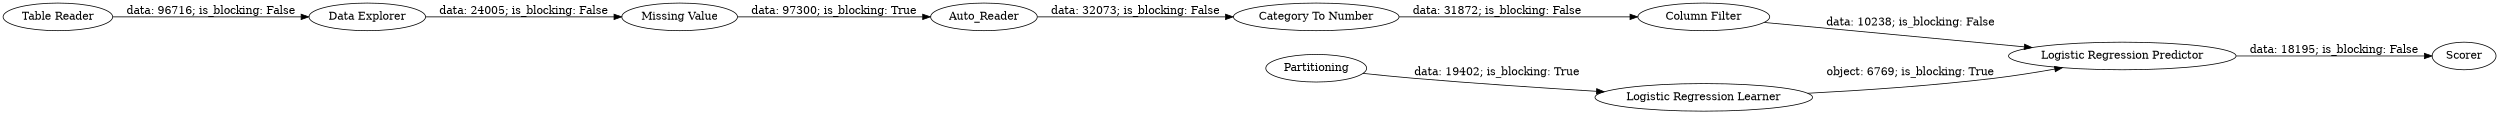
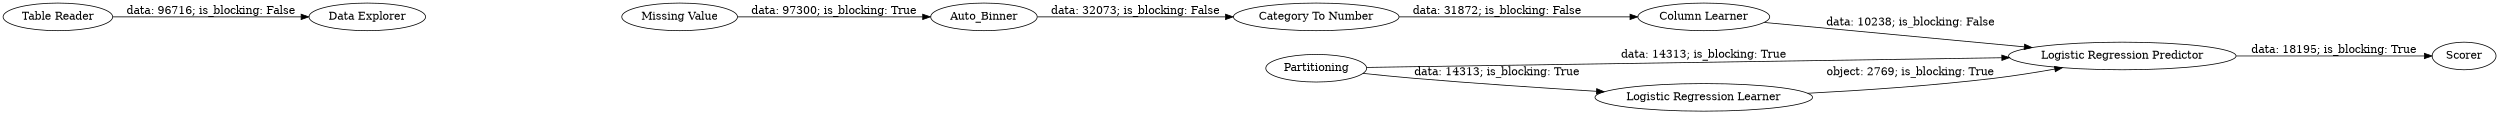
edge "Data Explorer" -> "Missing Value": removed, label "data: 24005; is_blocking: False"
node "Auto_Reader": label "Auto_Reader" -> "Auto_Binner"
node "Column Filter": label "Column Filter" -> "Column Learner"
edge "Logistic Regression Predictor" -> "Scorer": label "data: 18195; is_blocking: False" -> "data: 18195; is_blocking: True"
edge "Partitioning" -> "Logistic Regression Predictor": added, label "data: 14313; is_blocking: True"
edge "Partitioning" -> "Logistic Regression Learner": label "data: 19402; is_blocking: True" -> "data: 14313; is_blocking: True"
edge "Logistic Regression Learner" -> "Logistic Regression Predictor": label "object: 6769; is_blocking: True" -> "object: 2769; is_blocking: True"
